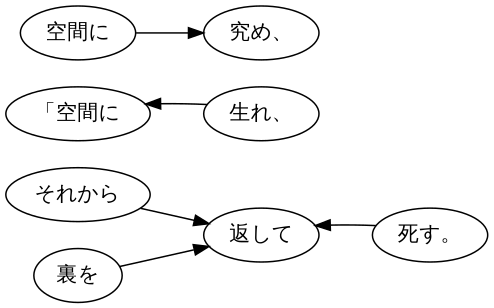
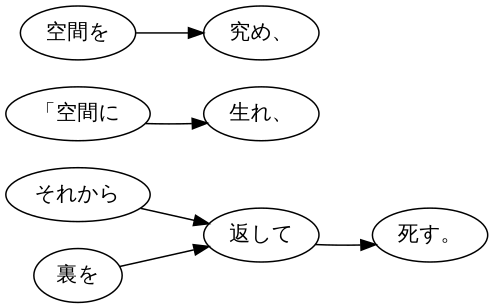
node "空間に": label "空間に" -> "空間を"
edge "生れ、" -> "「空間に": reversed
edge "死す。" -> "返して": reversed
